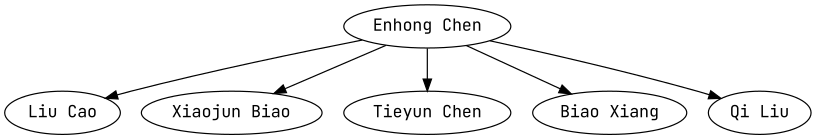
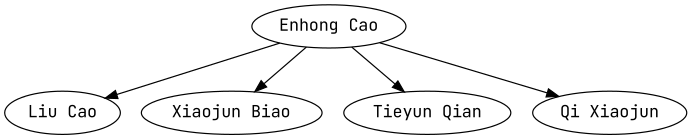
node "Enhong Chen": label "Enhong Chen" -> "Enhong Cao"
node "Tieyun Chen": label "Tieyun Chen" -> "Tieyun Qian"
node "Biao Xiang": removed
node "Qi Liu": label "Qi Liu" -> "Qi Xiaojun"
